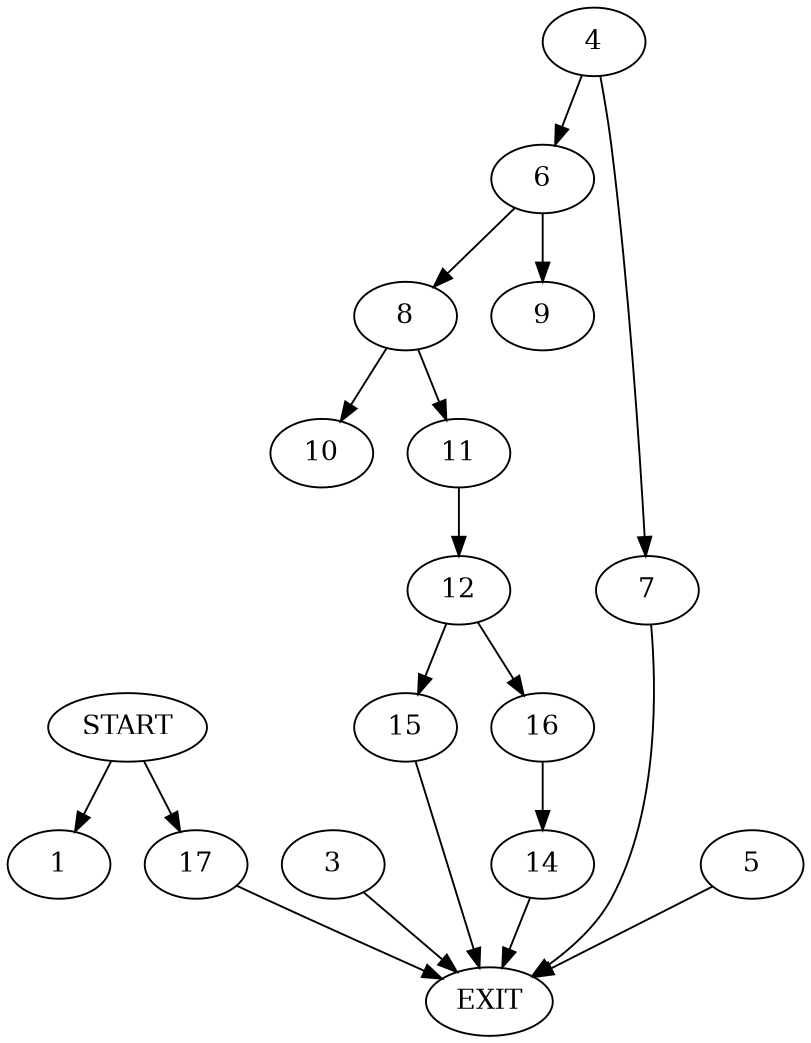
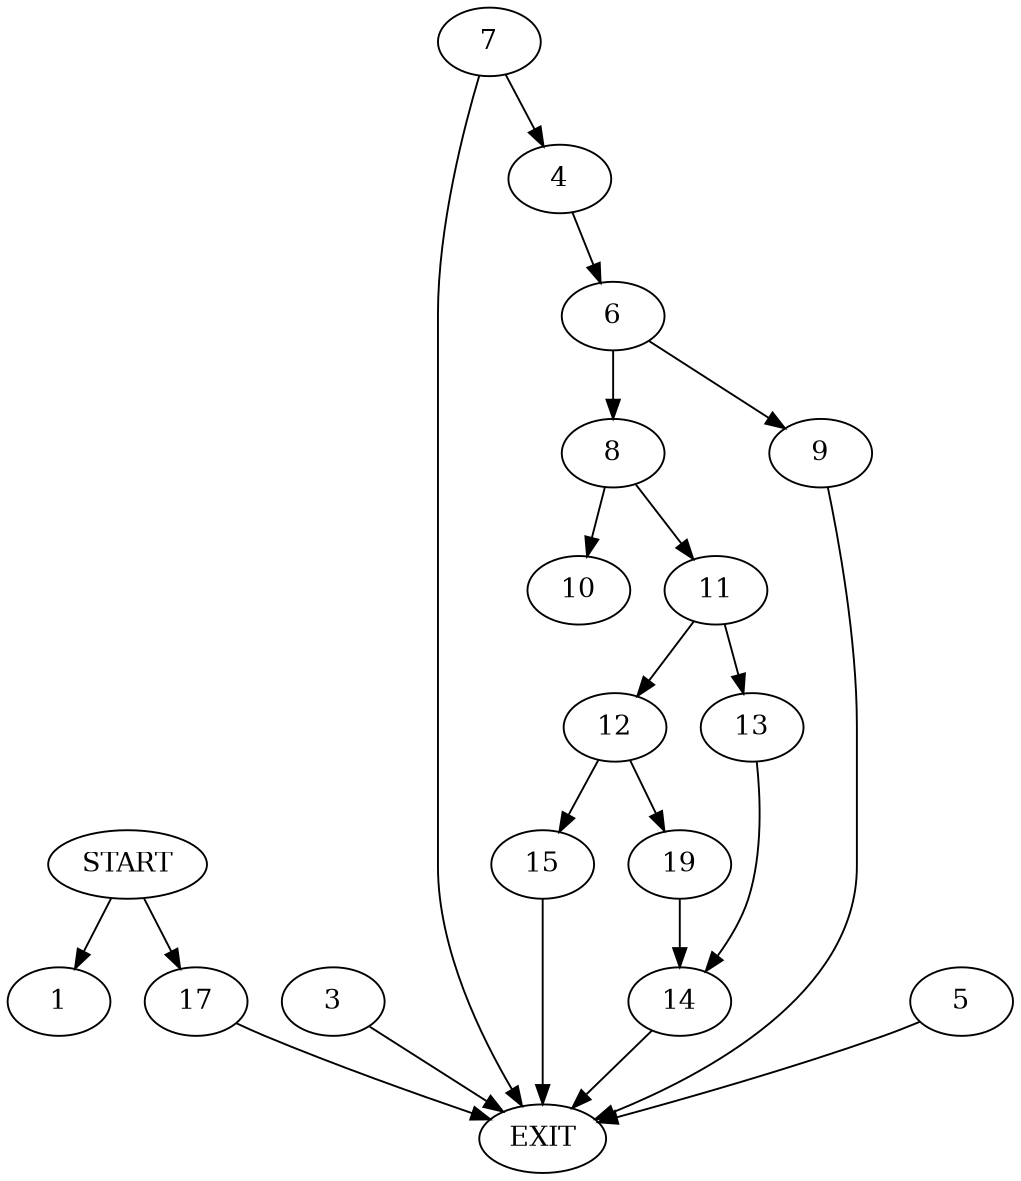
edge "4" -> "7": reversed
node "16": label "16" -> "19"
node "13": added
edge "9" -> "EXIT": added
